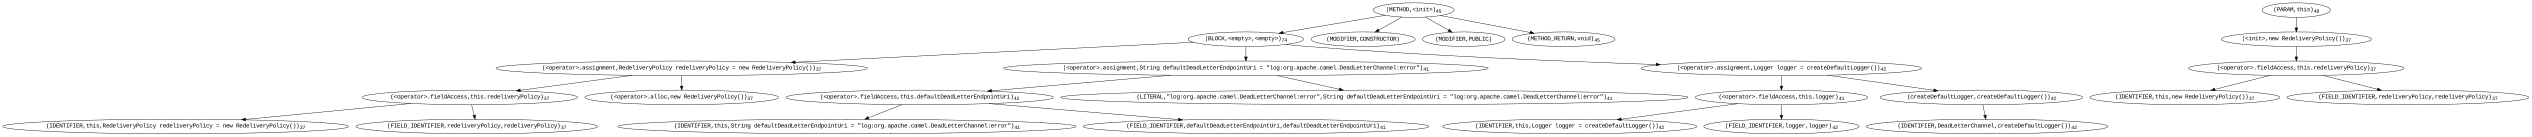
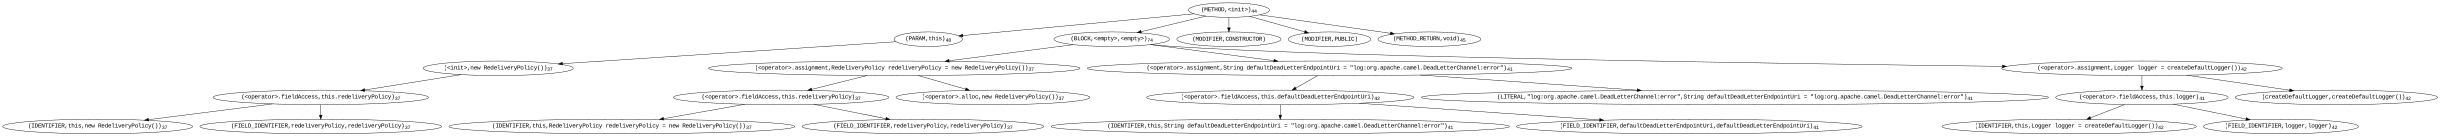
node "(METHOD,<init>)": text "45" -> "44"
edge "(METHOD,<init>)" -> "(PARAM,this)": added
node "(IDENTIFIER,DeadLetterChannel,createDefaultLogger())": removed
